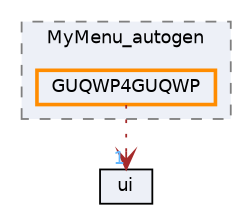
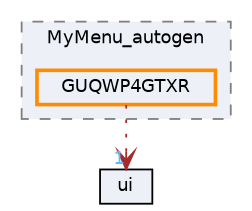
node "GUQWP4GUQWP": label "GUQWP4GUQWP" -> "GUQWP4GTXR"
